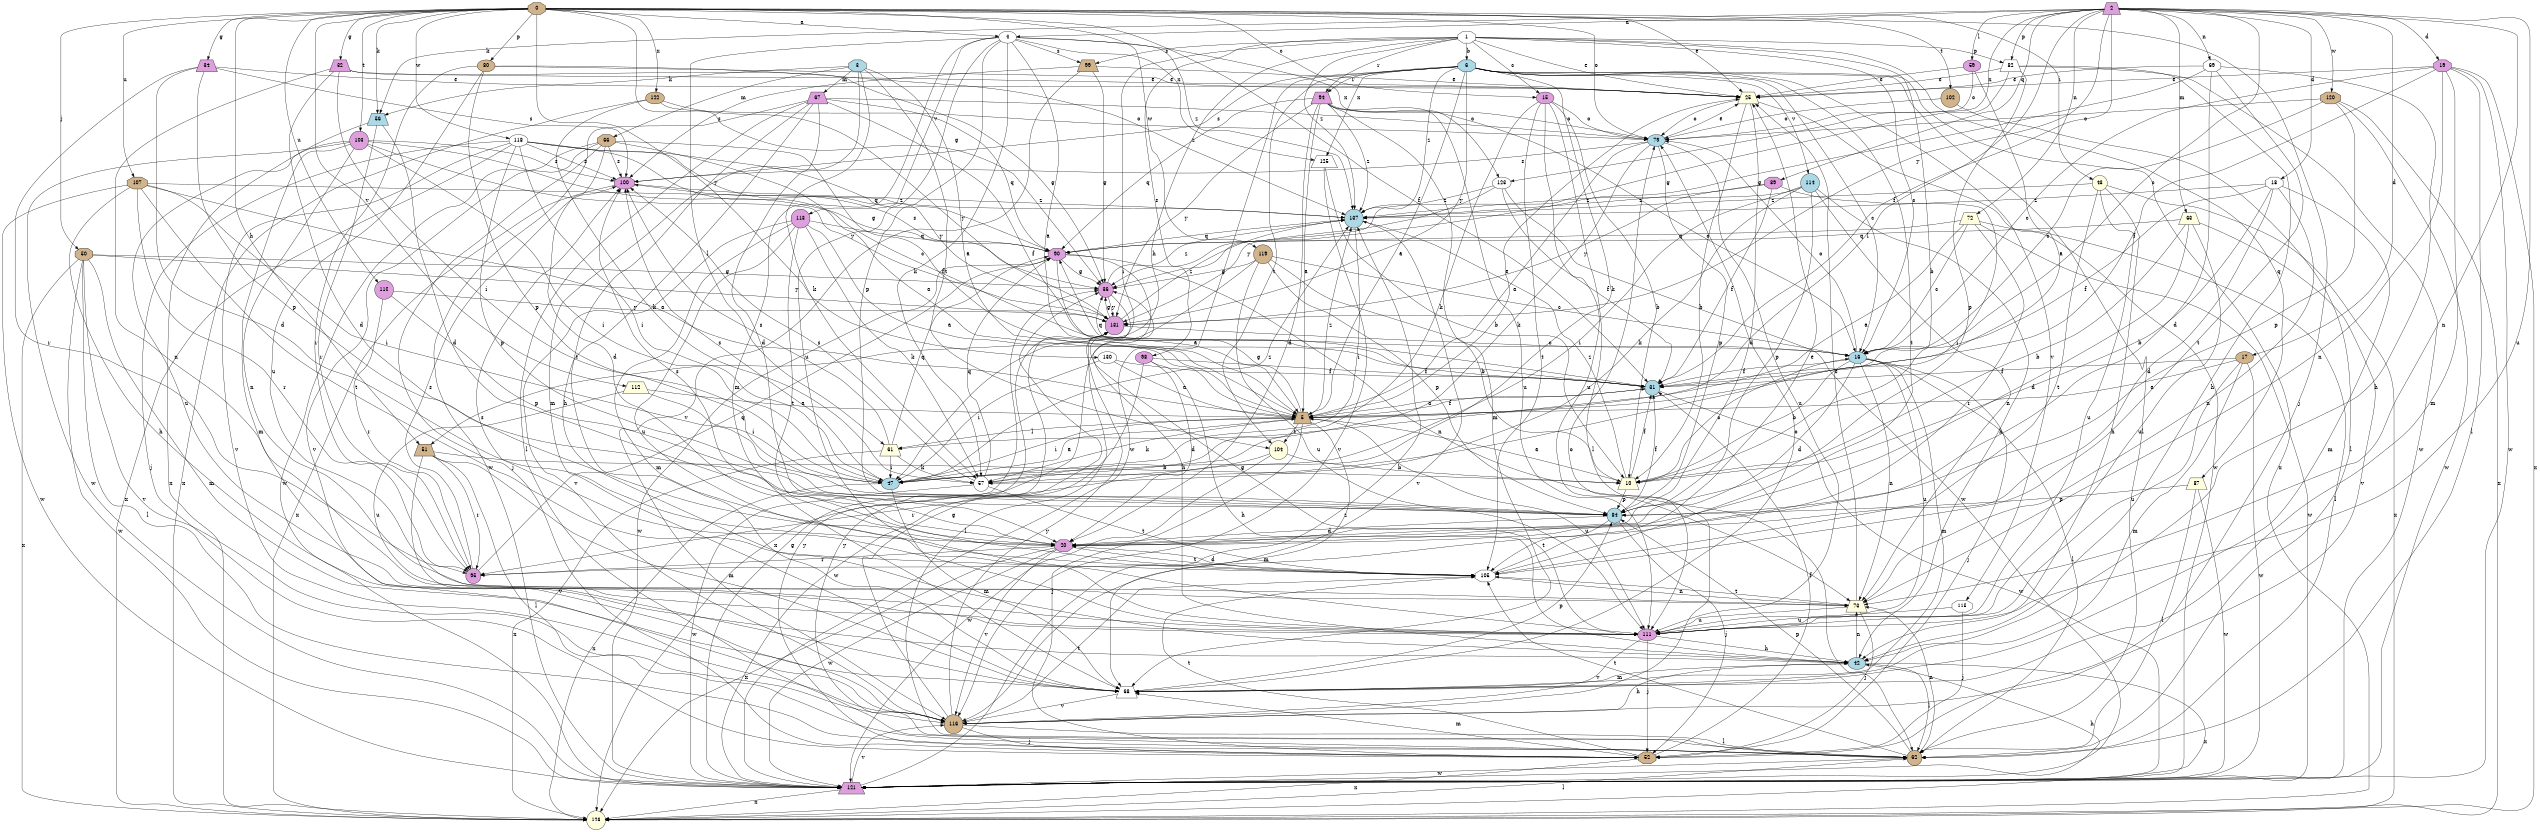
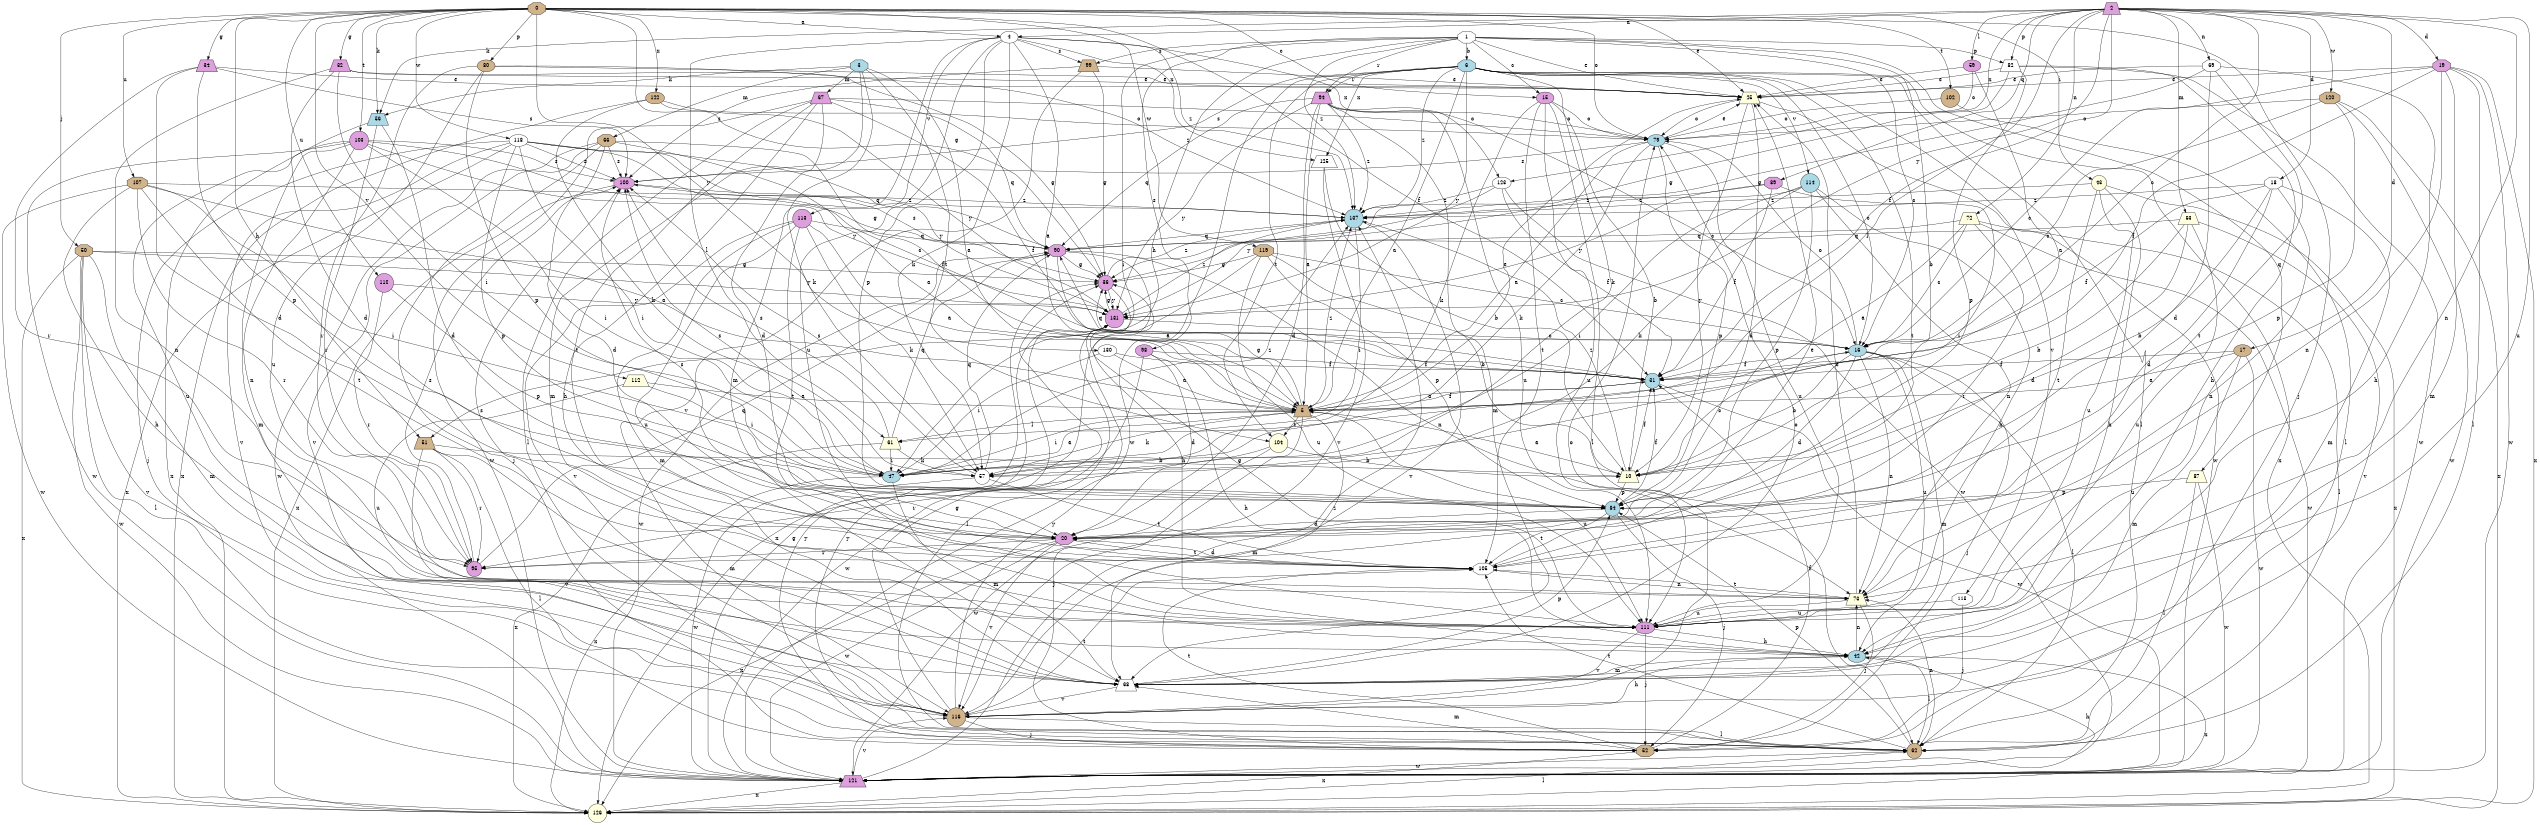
node "119": shape circle -> octagon
edge "25" -> "10": label "b" -> "y"
